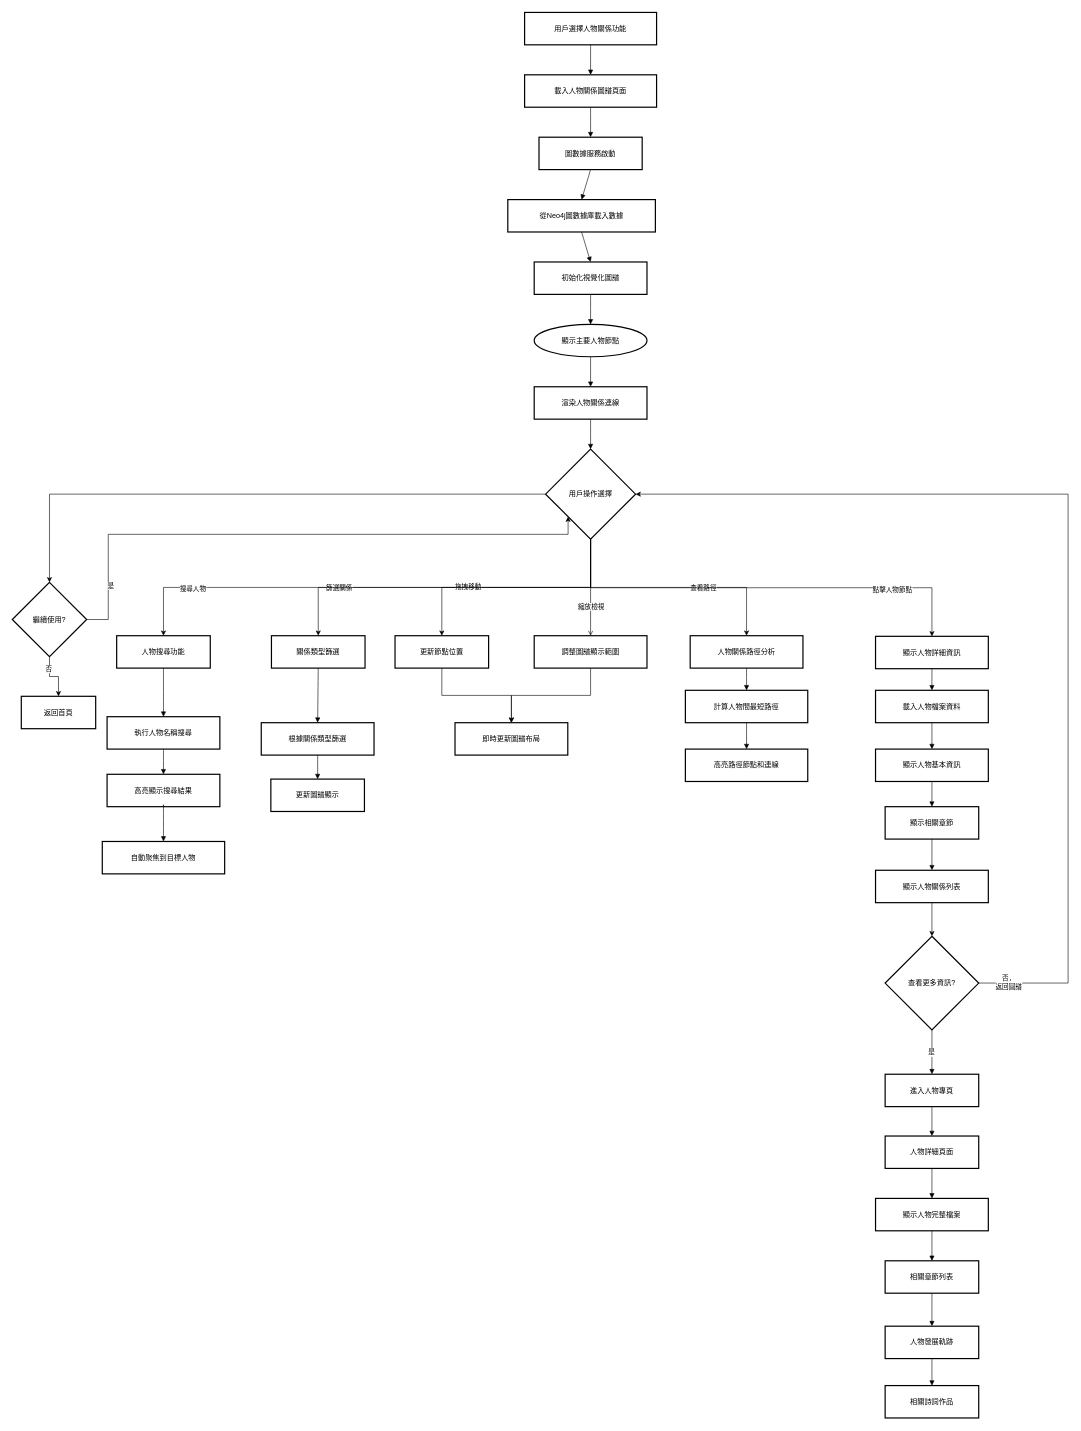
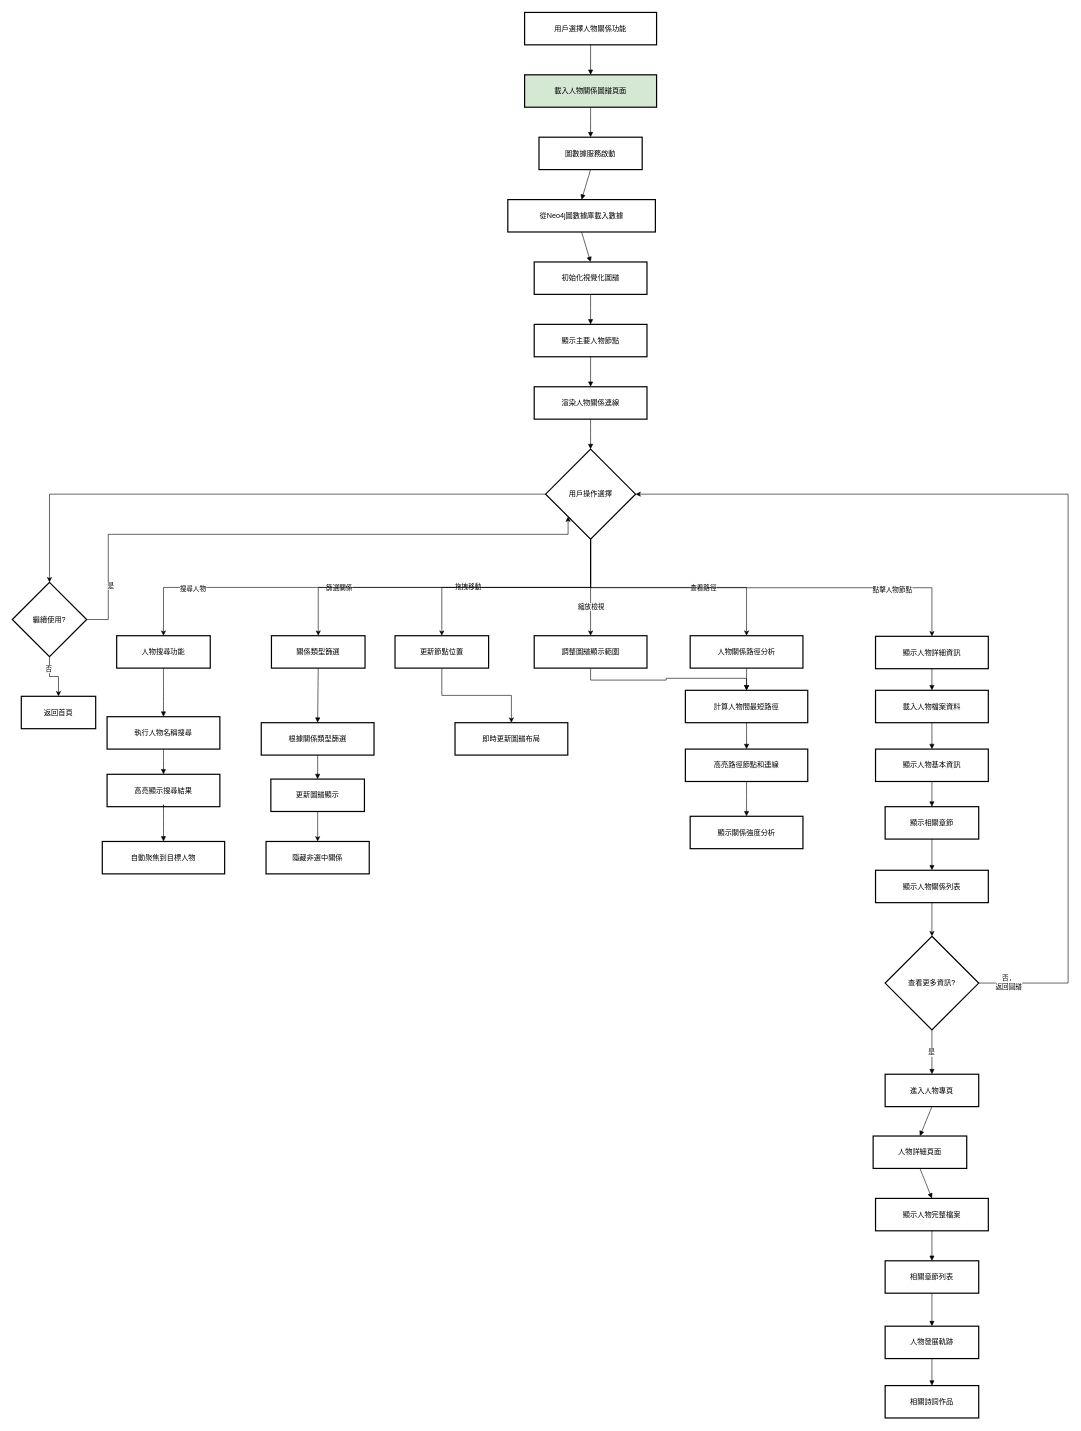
node "載入人物關係圖譜頁面": fillcolor #ffffff -> #d5e8d4
node "顯示主要人物節點": shape ellipse -> rectangle
edge "用戶操作選擇" -> "調整圖譜顯示範圍": arrowhead open -> classic
edge "調整圖譜顯示範圍" -> "即時更新圖譜布局": now "調整圖譜顯示範圍" -> "計算人物間最短路徑"
edge "高亮路徑節點和連線" -> "顯示關係強度分析": added
edge "更新圖譜顯示" -> "隱藏非選中關係": added
node "顯示關係強度分析": added
node "隱藏非選中關係": added
node "人物詳細頁面": moved (932, 1152) -> (920, 1152)
